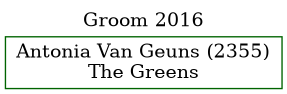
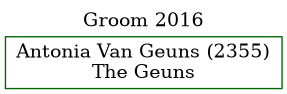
node "Antonia Van Geuns (2355) The Greens": label "Antonia Van Geuns (2355) The Greens" -> "Antonia Van Geuns (2355) The Geuns"
